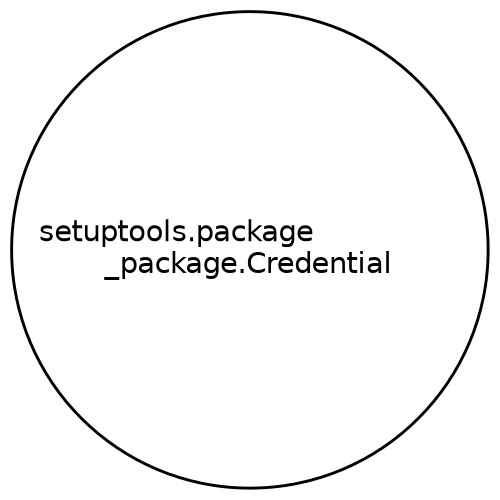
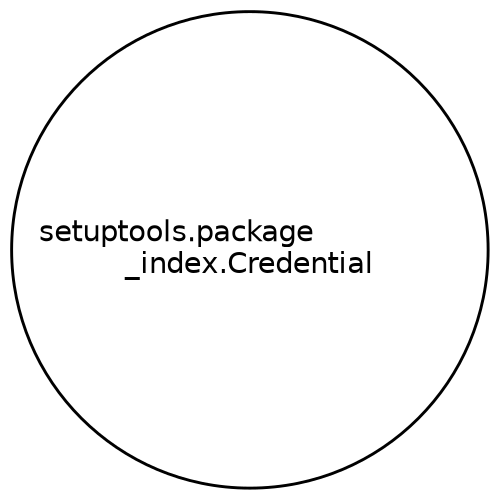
node "setuptools.package _package.Credential": label "setuptools.package _package.Credential" -> "setuptools.package _index.Credential"
